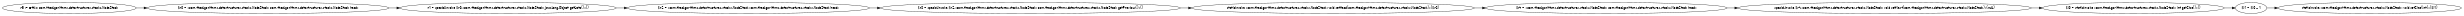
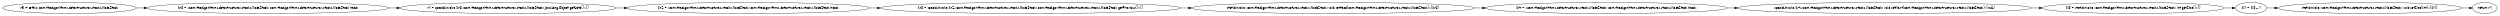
node "return r1": added
